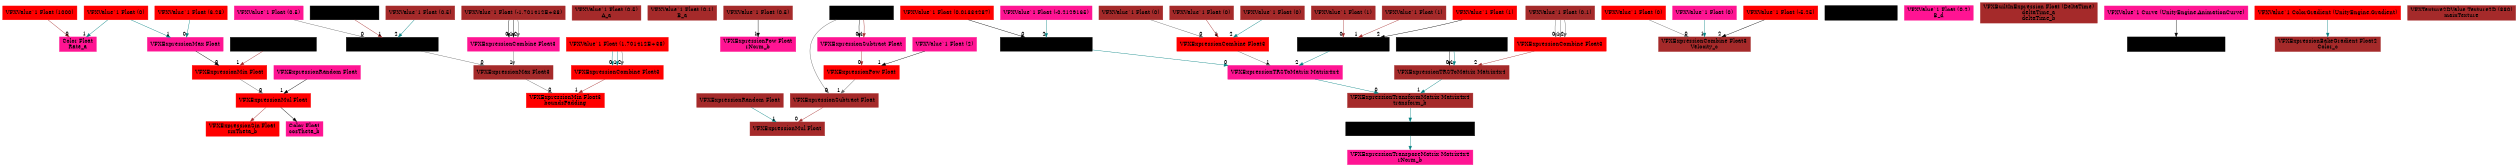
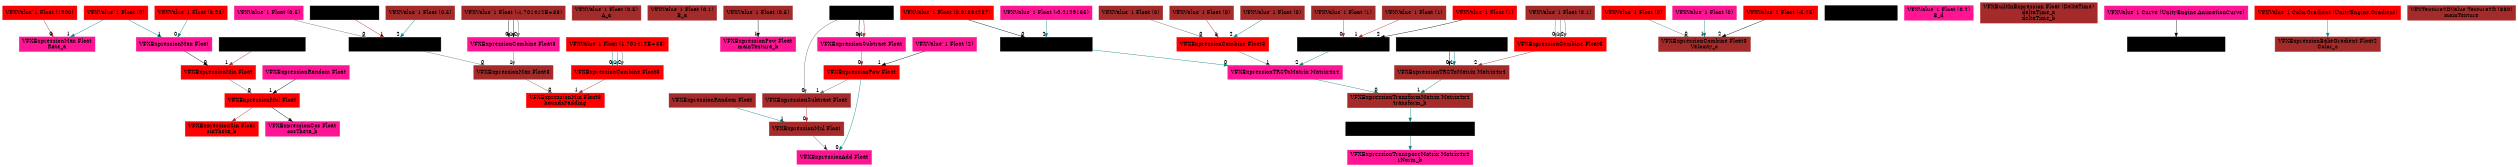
node "Color Float Rate_a": label "Color Float Rate_a" -> "VFXExpressionMax Float Rate_a"
node "VFXExpressionPow Float rNorm_b": label "VFXExpressionPow Float rNorm_b" -> "VFXExpressionPow Float mainTexture_b"
node "Color Float cosTheta_b": label "Color Float cosTheta_b" -> "VFXExpressionCos Float cosTheta_b"
node "VFXExpressionAdd Float": added
